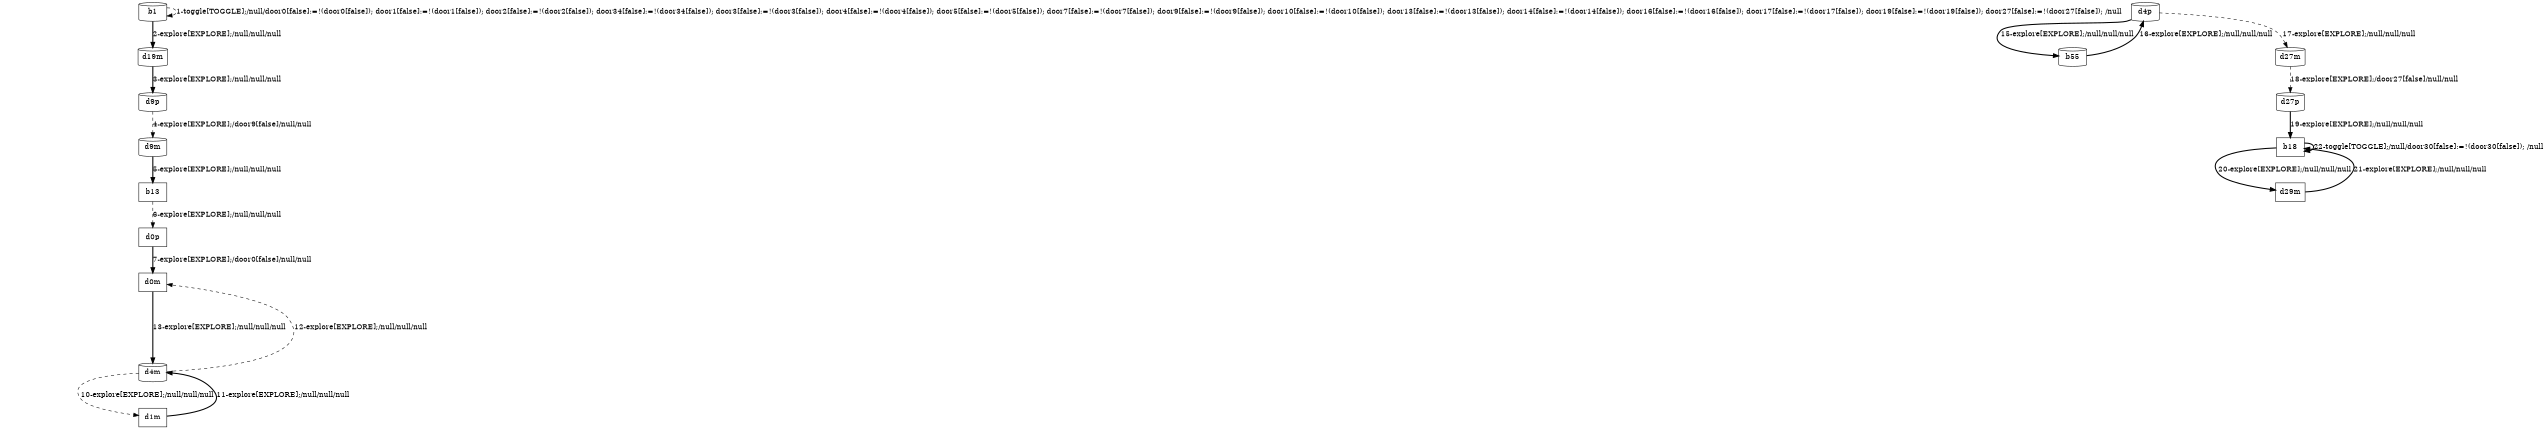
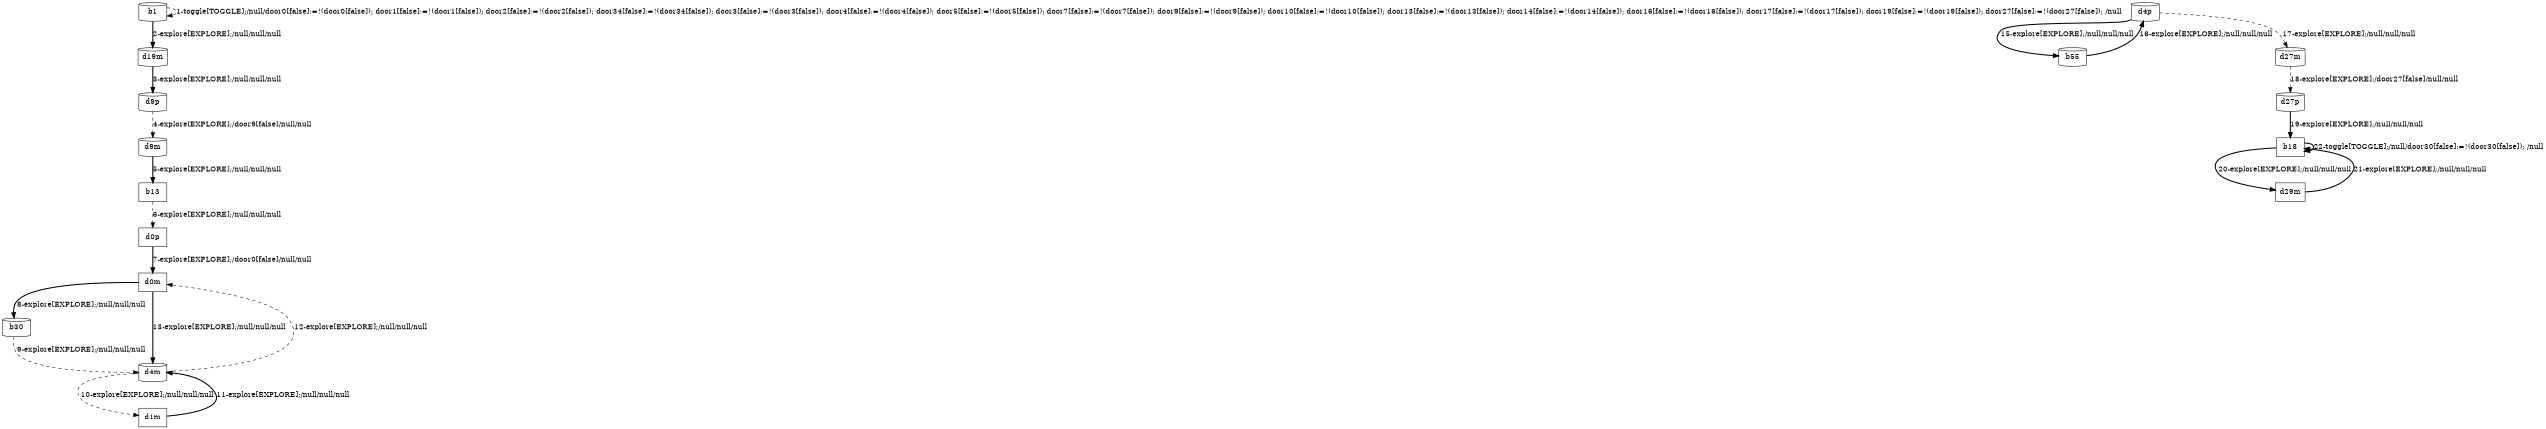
node "b30": added
